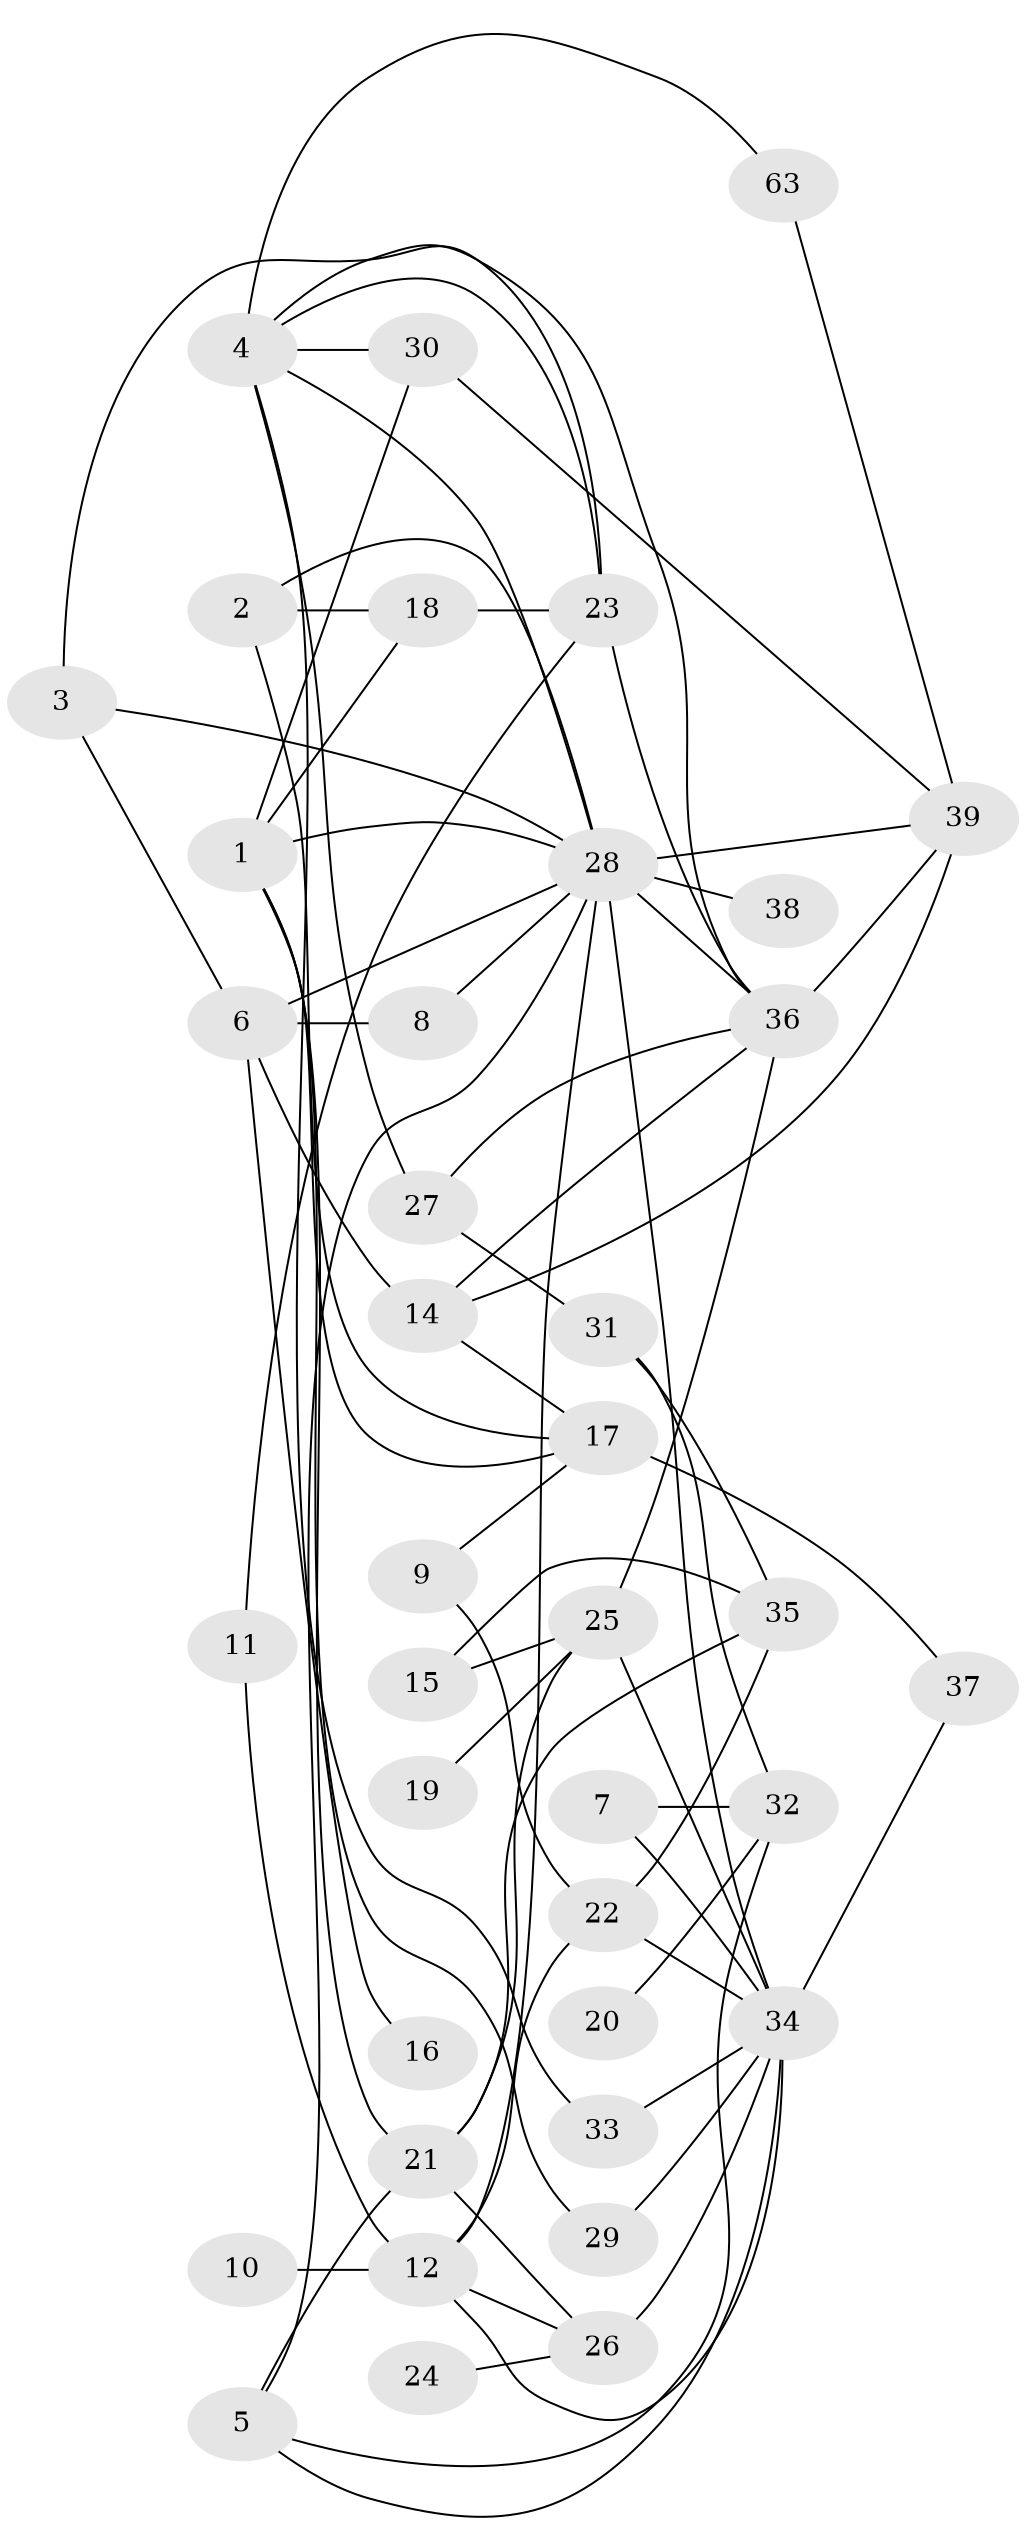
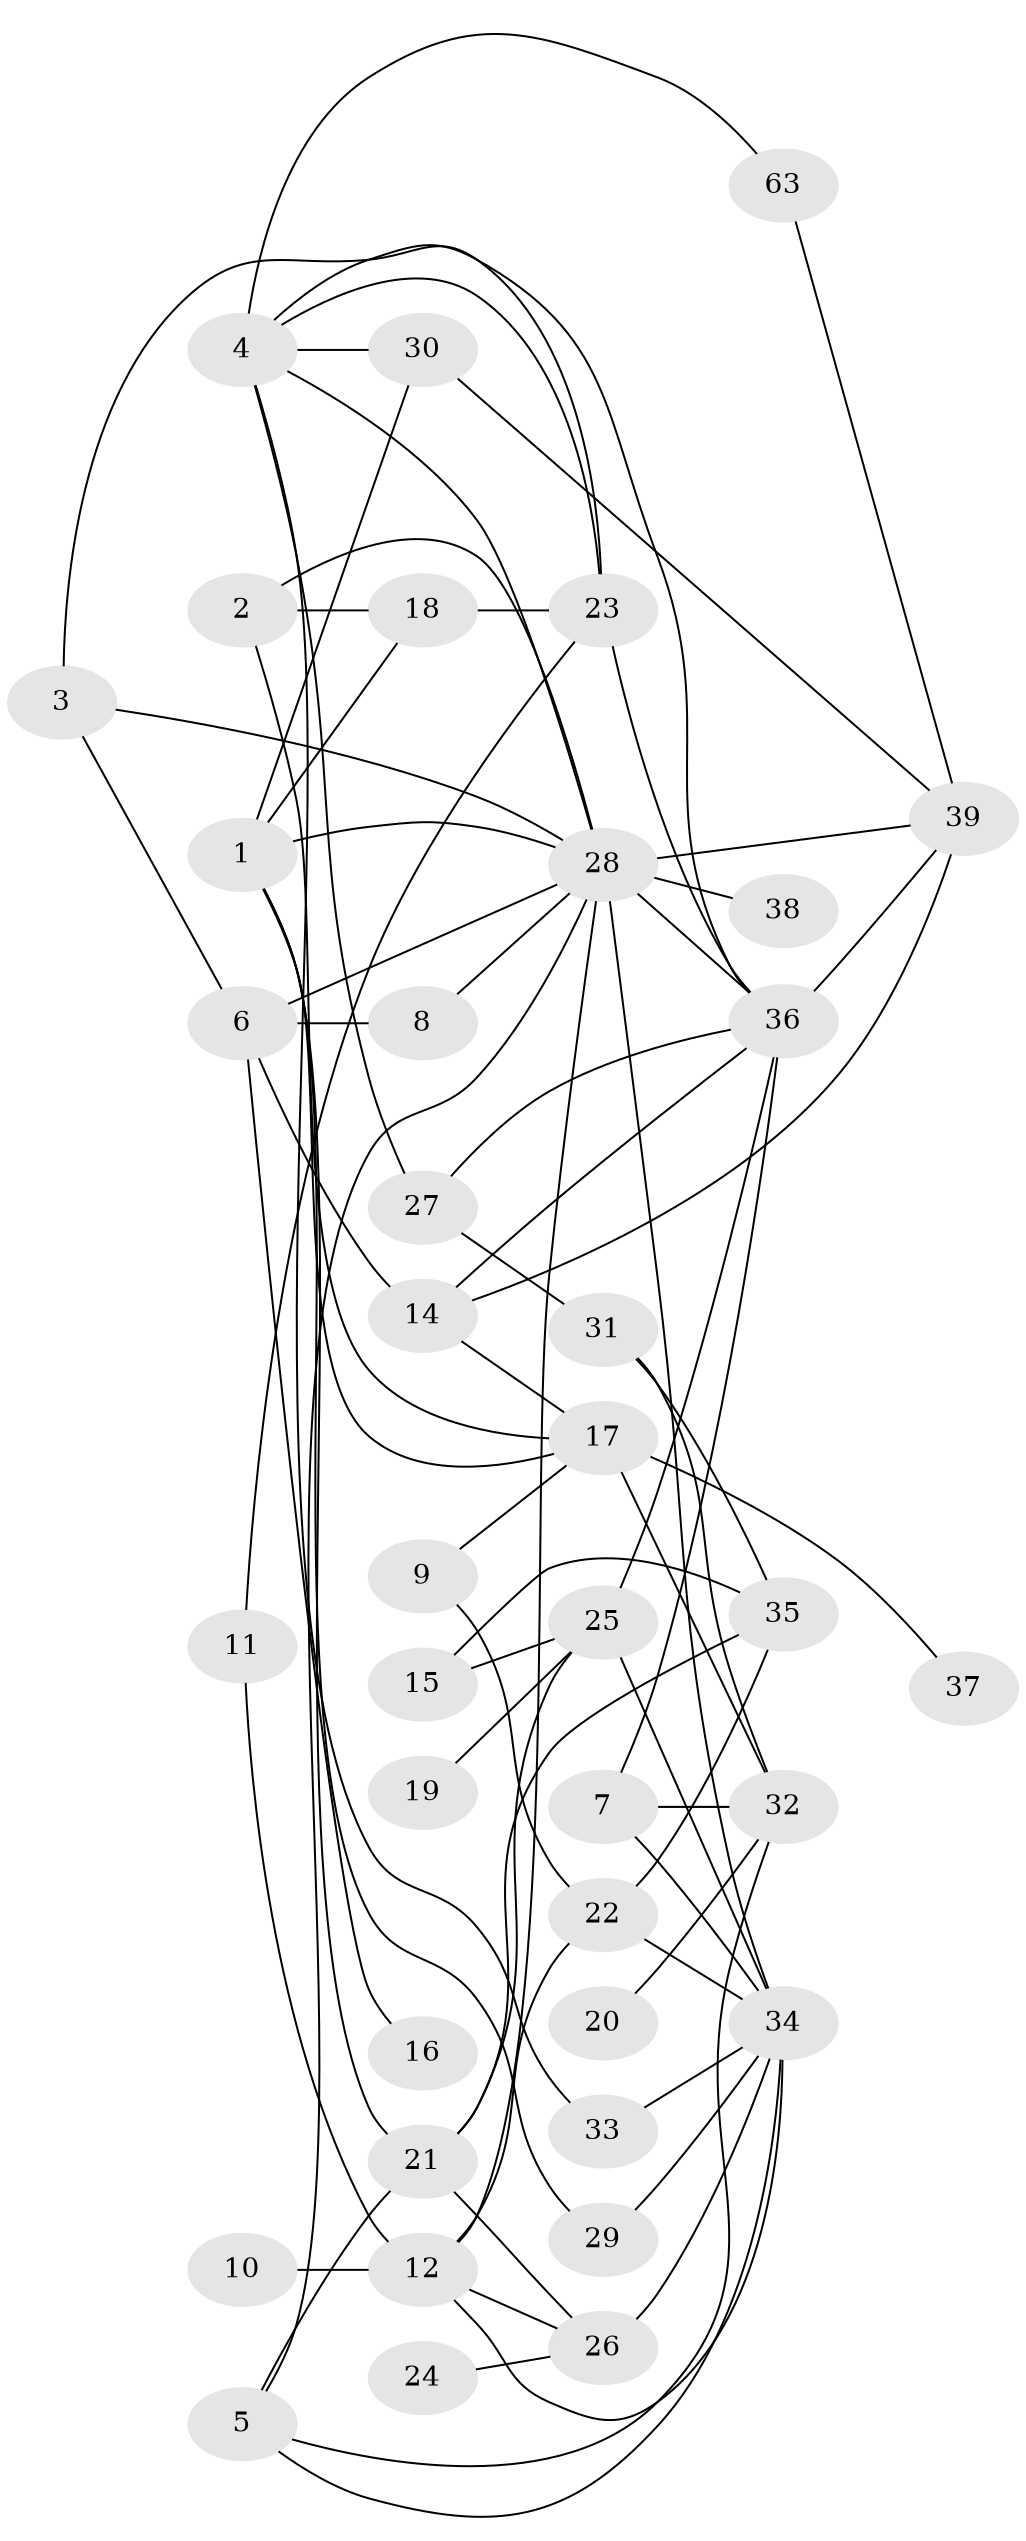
edge "36" -- "7": added
edge "17" -- "32": added
edge "37" -- "34": removed
